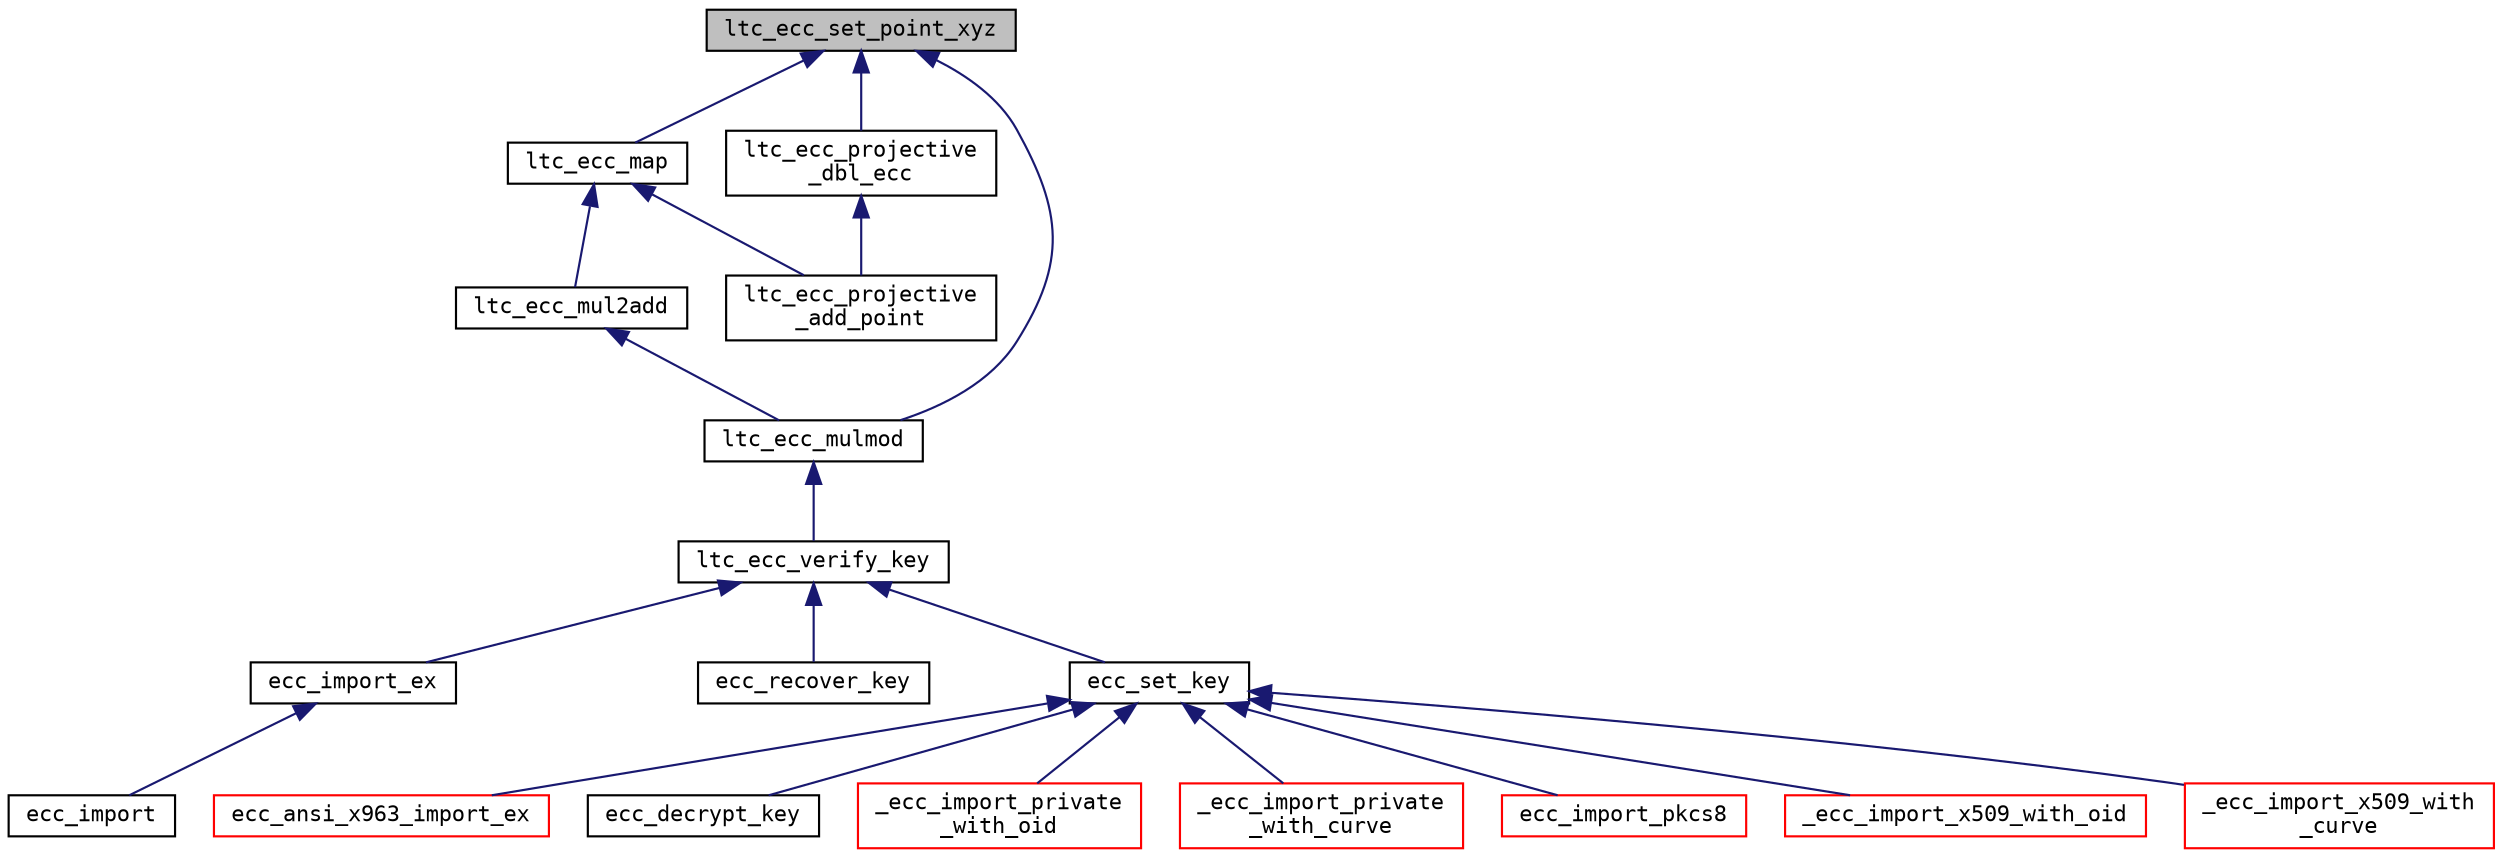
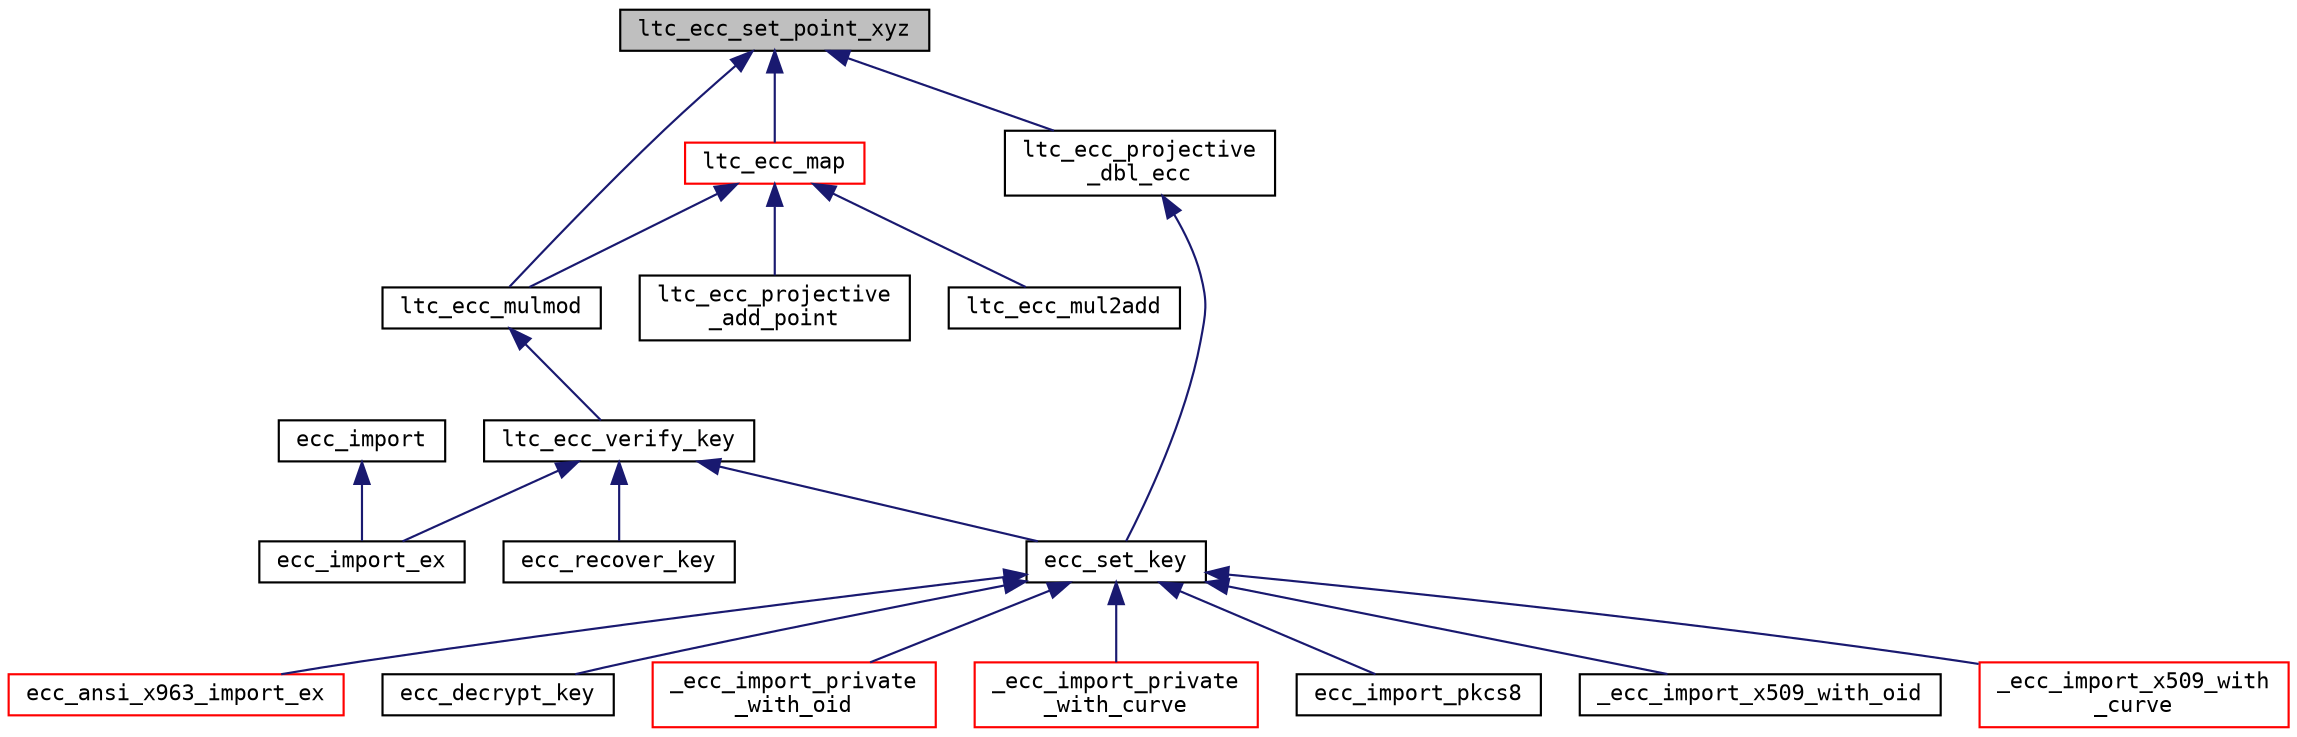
node "ltc_ecc_map": color black -> red
edge "ltc_ecc_projective _add_point" -> "ltc_ecc_projective _dbl_ecc": now "ecc_set_key" -> "ltc_ecc_projective _dbl_ecc"
edge "ltc_ecc_mulmod" -> "ltc_ecc_mul2add": now "ltc_ecc_mulmod" -> "ltc_ecc_map"
edge "ecc_import" -> "ecc_import_ex": reversed
node "ecc_import_pkcs8": color red -> black
node "_ecc_import_x509_with_oid": color red -> black
